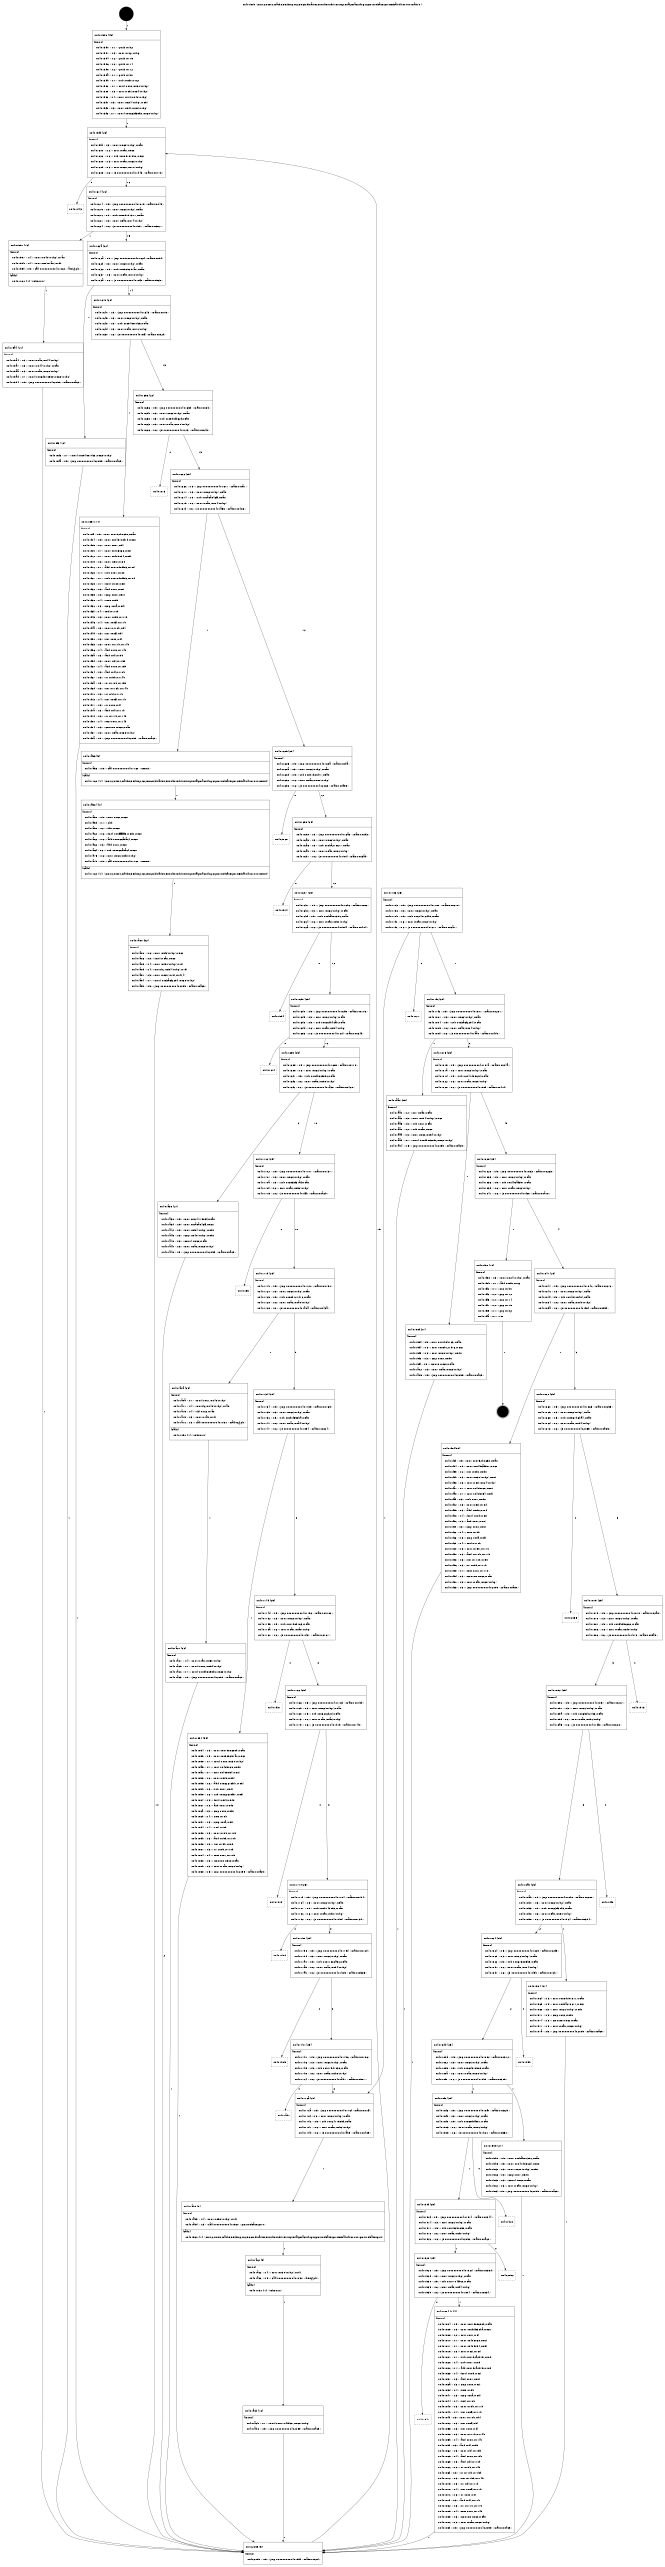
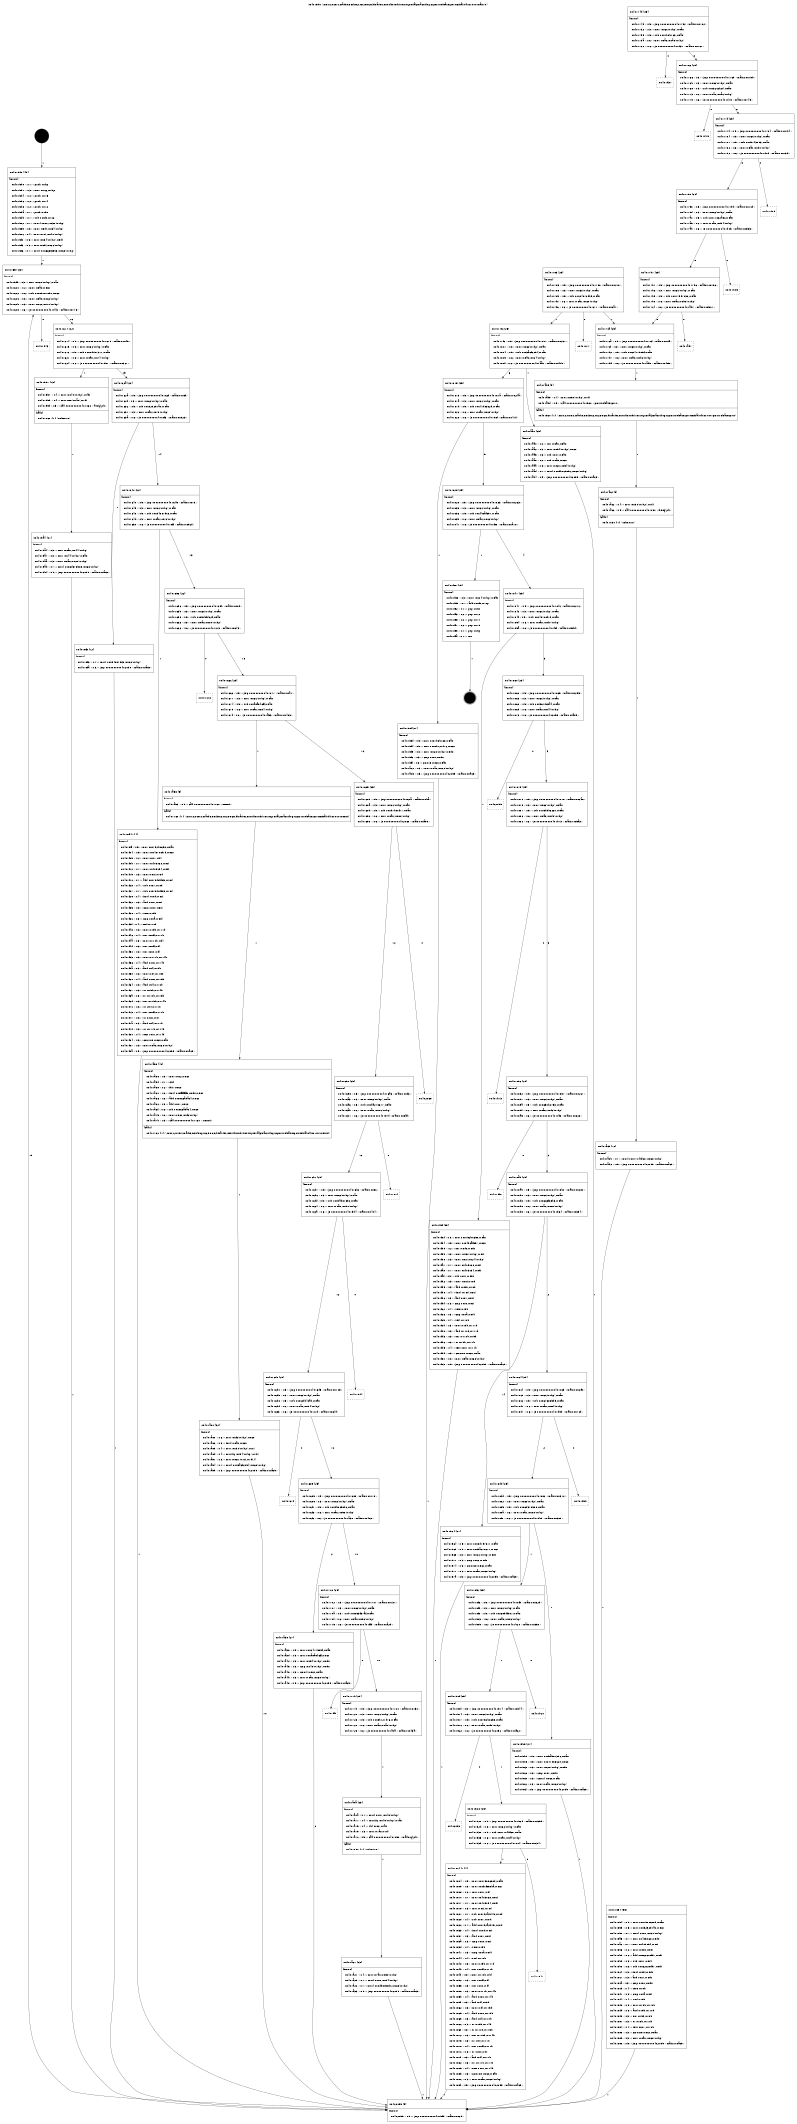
node "0x401734 [25]": removed
edge "0x4018ab [25]" -> "0x401964 [27]": label " 1" -> " 14"
